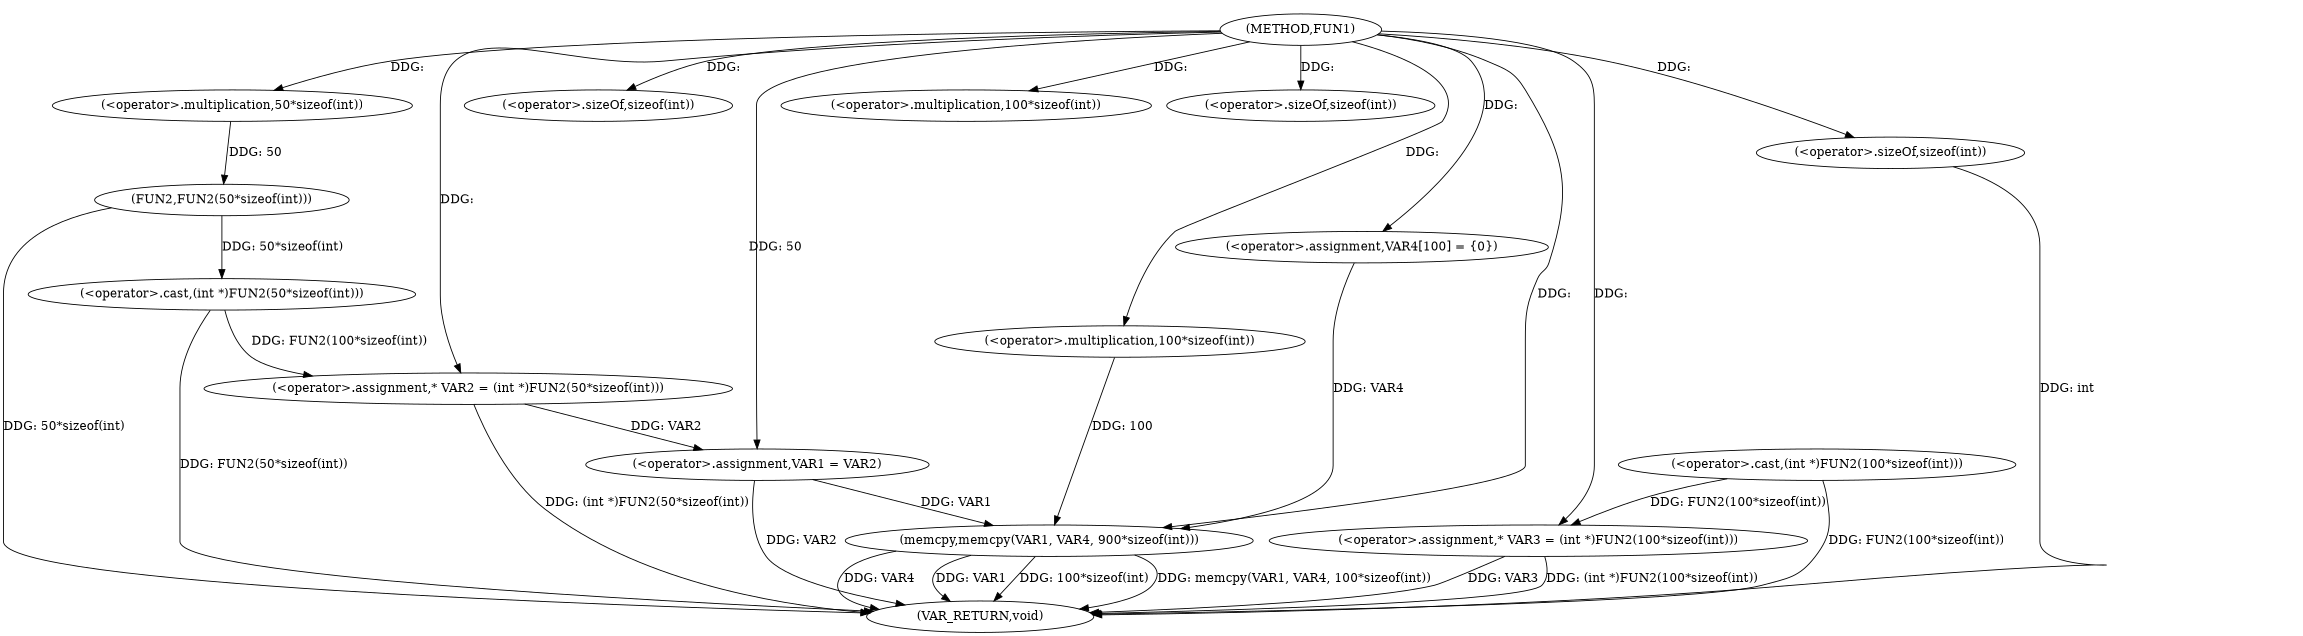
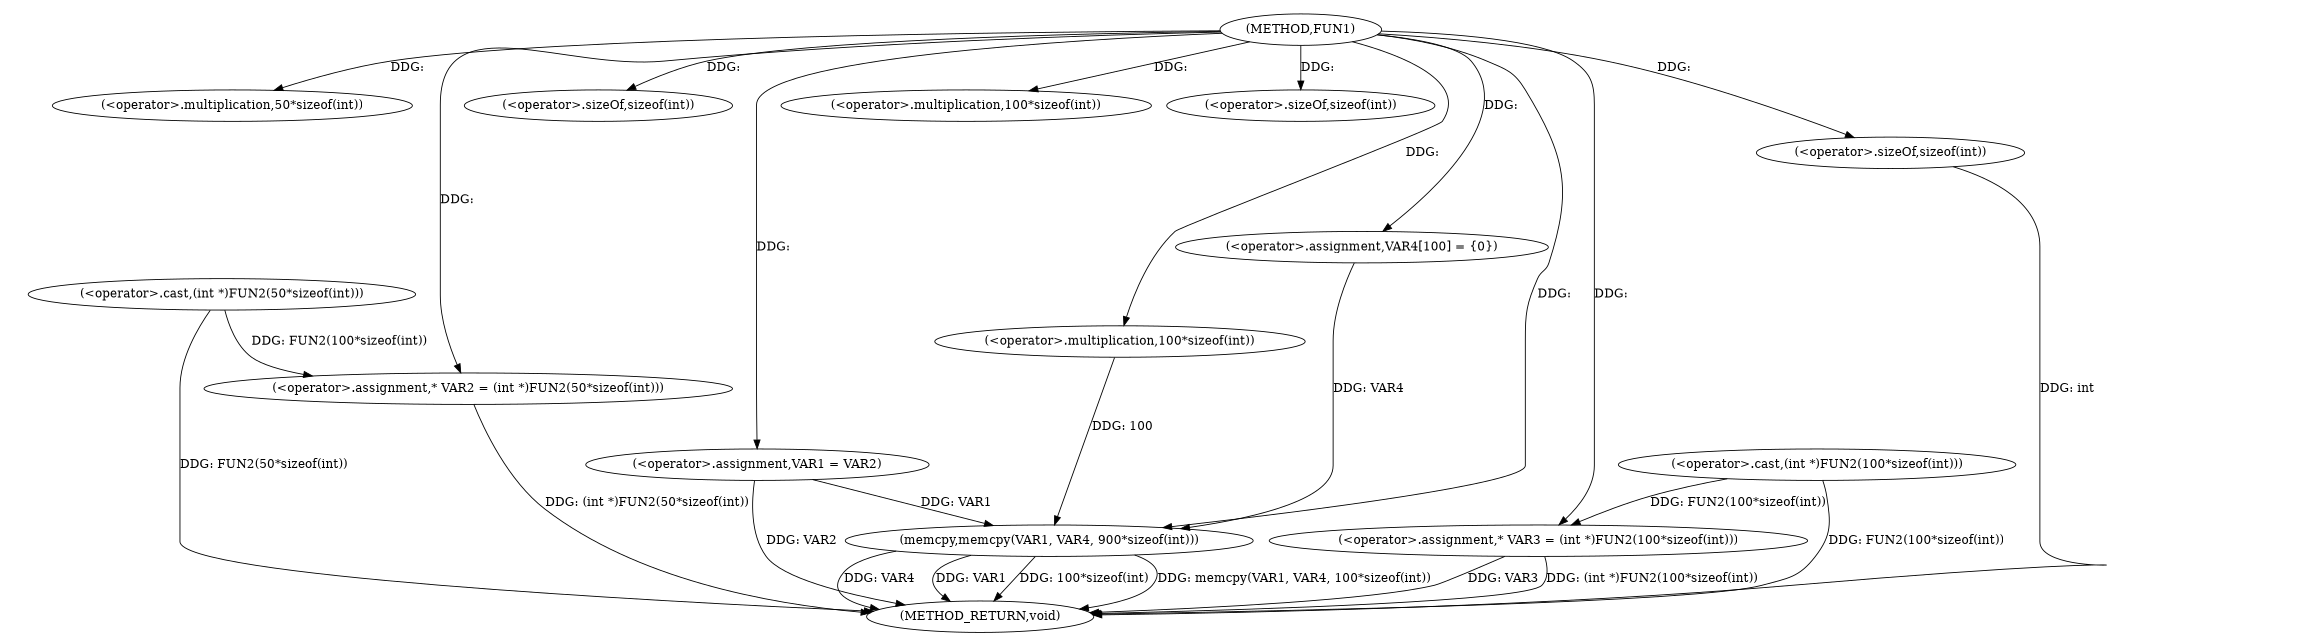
node "(FUN2,FUN2(50*sizeof(int)))": removed
edge "(METHOD,FUN1)" -> "(<operator>.assignment,VAR1 = VAR2)": label "DDG: 50" -> "DDG: "
edge "(<operator>.assignment,* VAR2 = (int *)FUN2(50*sizeof(int)))" -> "(<operator>.assignment,VAR1 = VAR2)": removed, label "DDG: VAR2"
node "(VAR_RETURN,void)": label "(VAR_RETURN,void)" -> "(METHOD_RETURN,void)"
